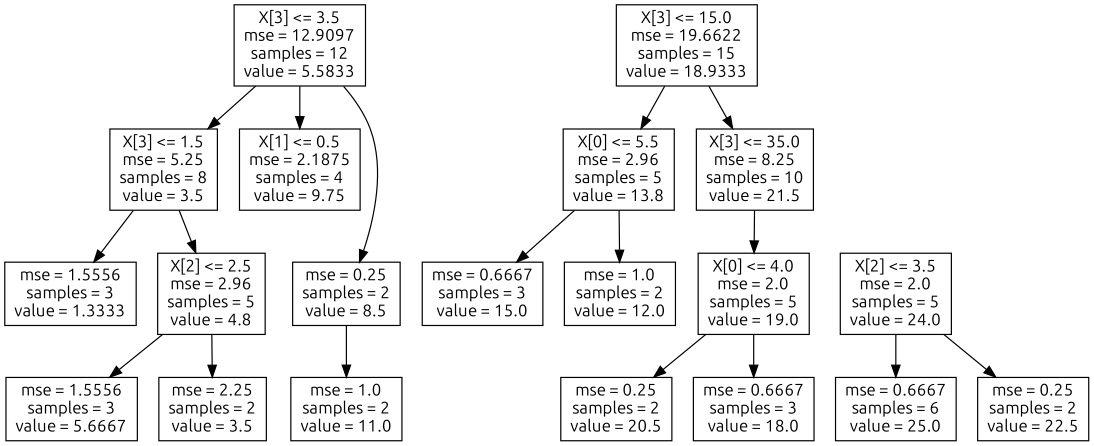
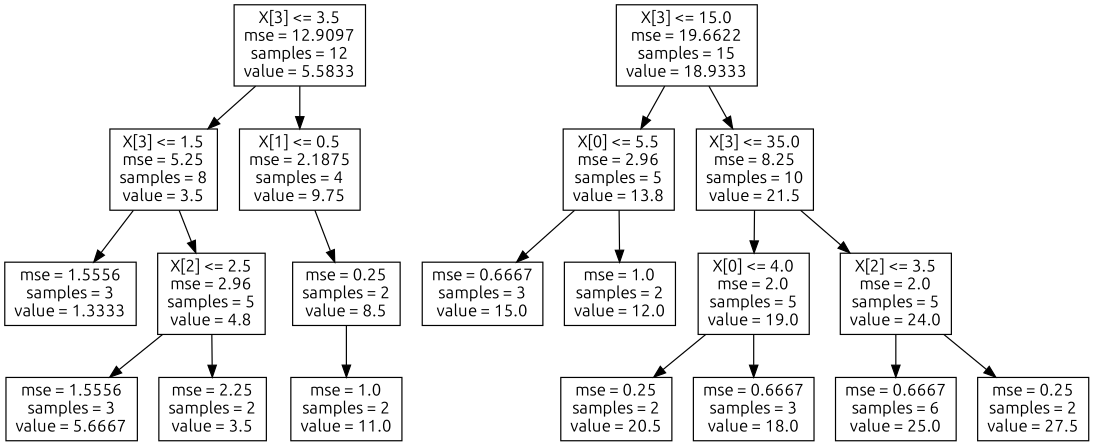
edge "X[3] <= 3.5 mse = 12.9097 samples = 12 value = 5.5833" -> "mse = 0.25 samples = 2 value = 8.5": now "X[1] <= 0.5 mse = 2.1875 samples = 4 value = 9.75" -> "mse = 0.25 samples = 2 value = 8.5"
edge "X[3] <= 35.0 mse = 8.25 samples = 10 value = 21.5" -> "X[2] <= 3.5 mse = 2.0 samples = 5 value = 24.0": added
node "mse = 0.25 samples = 2 value = 22.5": label "mse = 0.25 samples = 2 value = 22.5" -> "mse = 0.25 samples = 2 value = 27.5"
